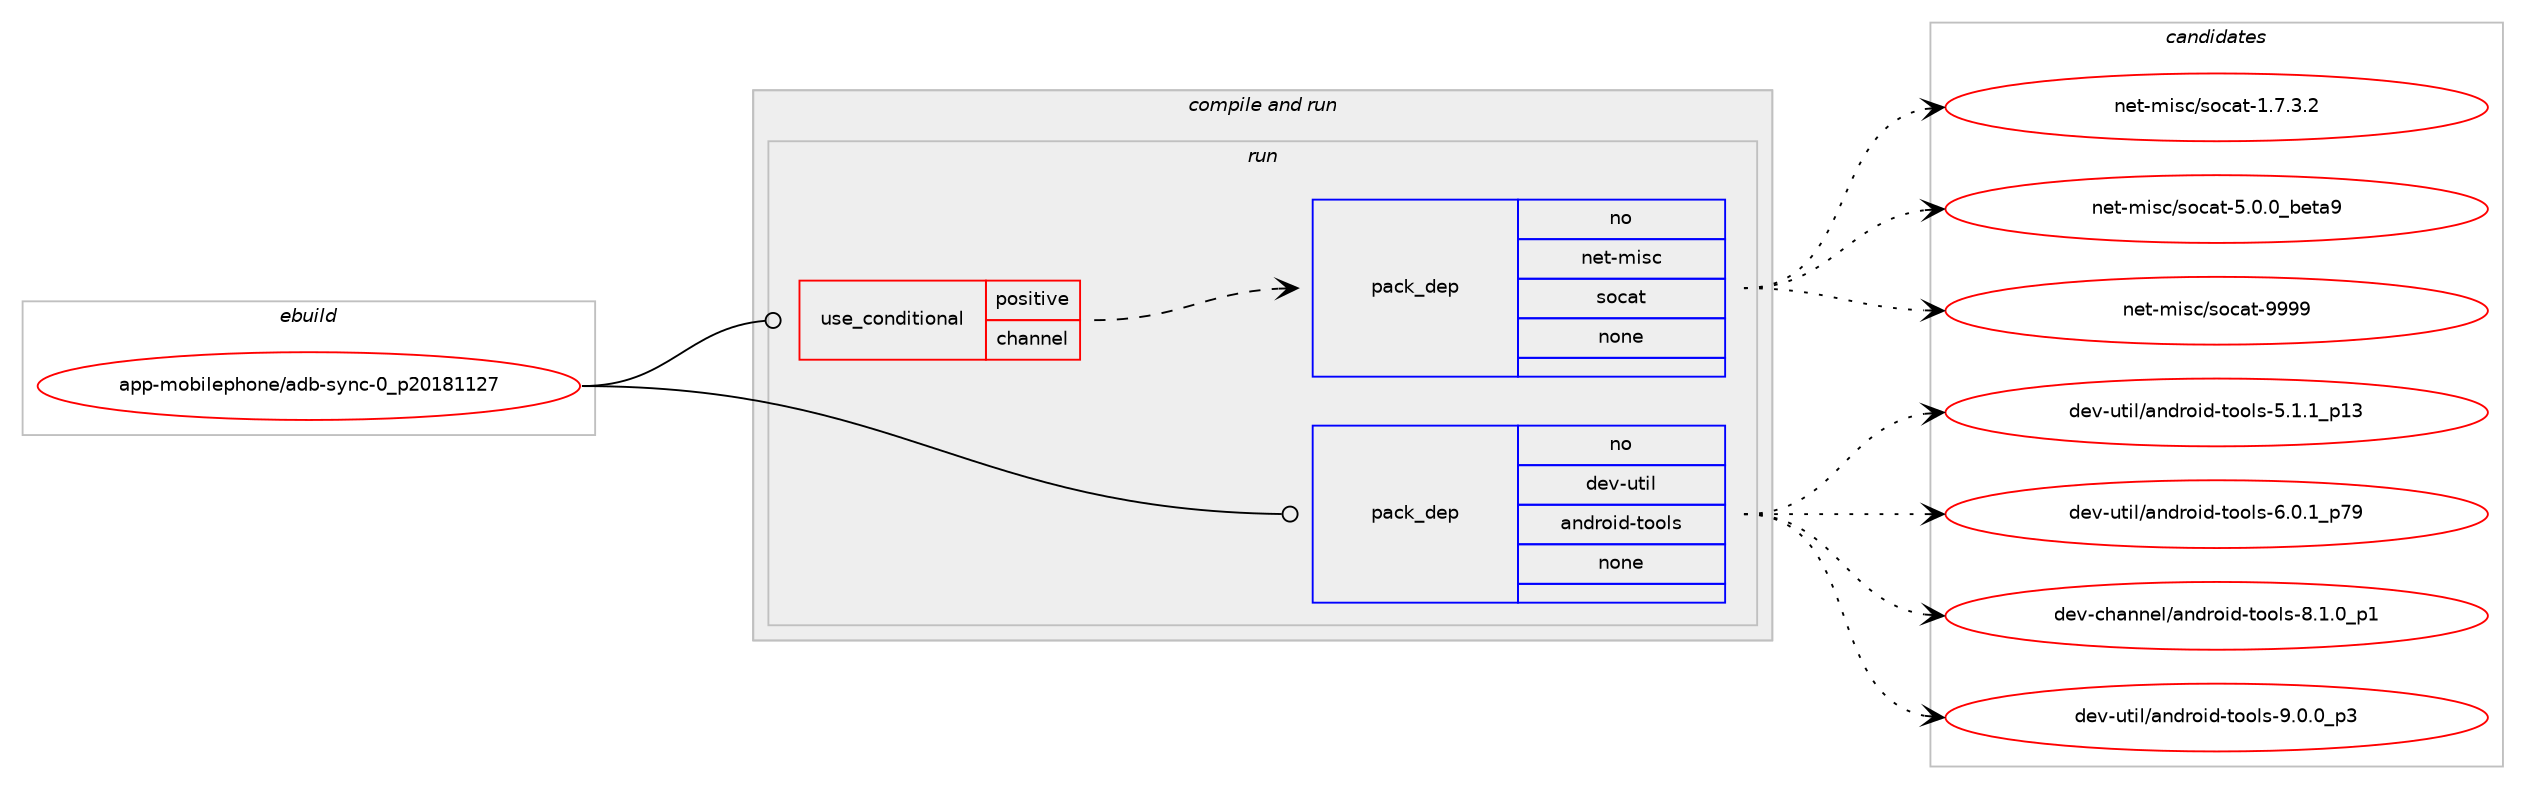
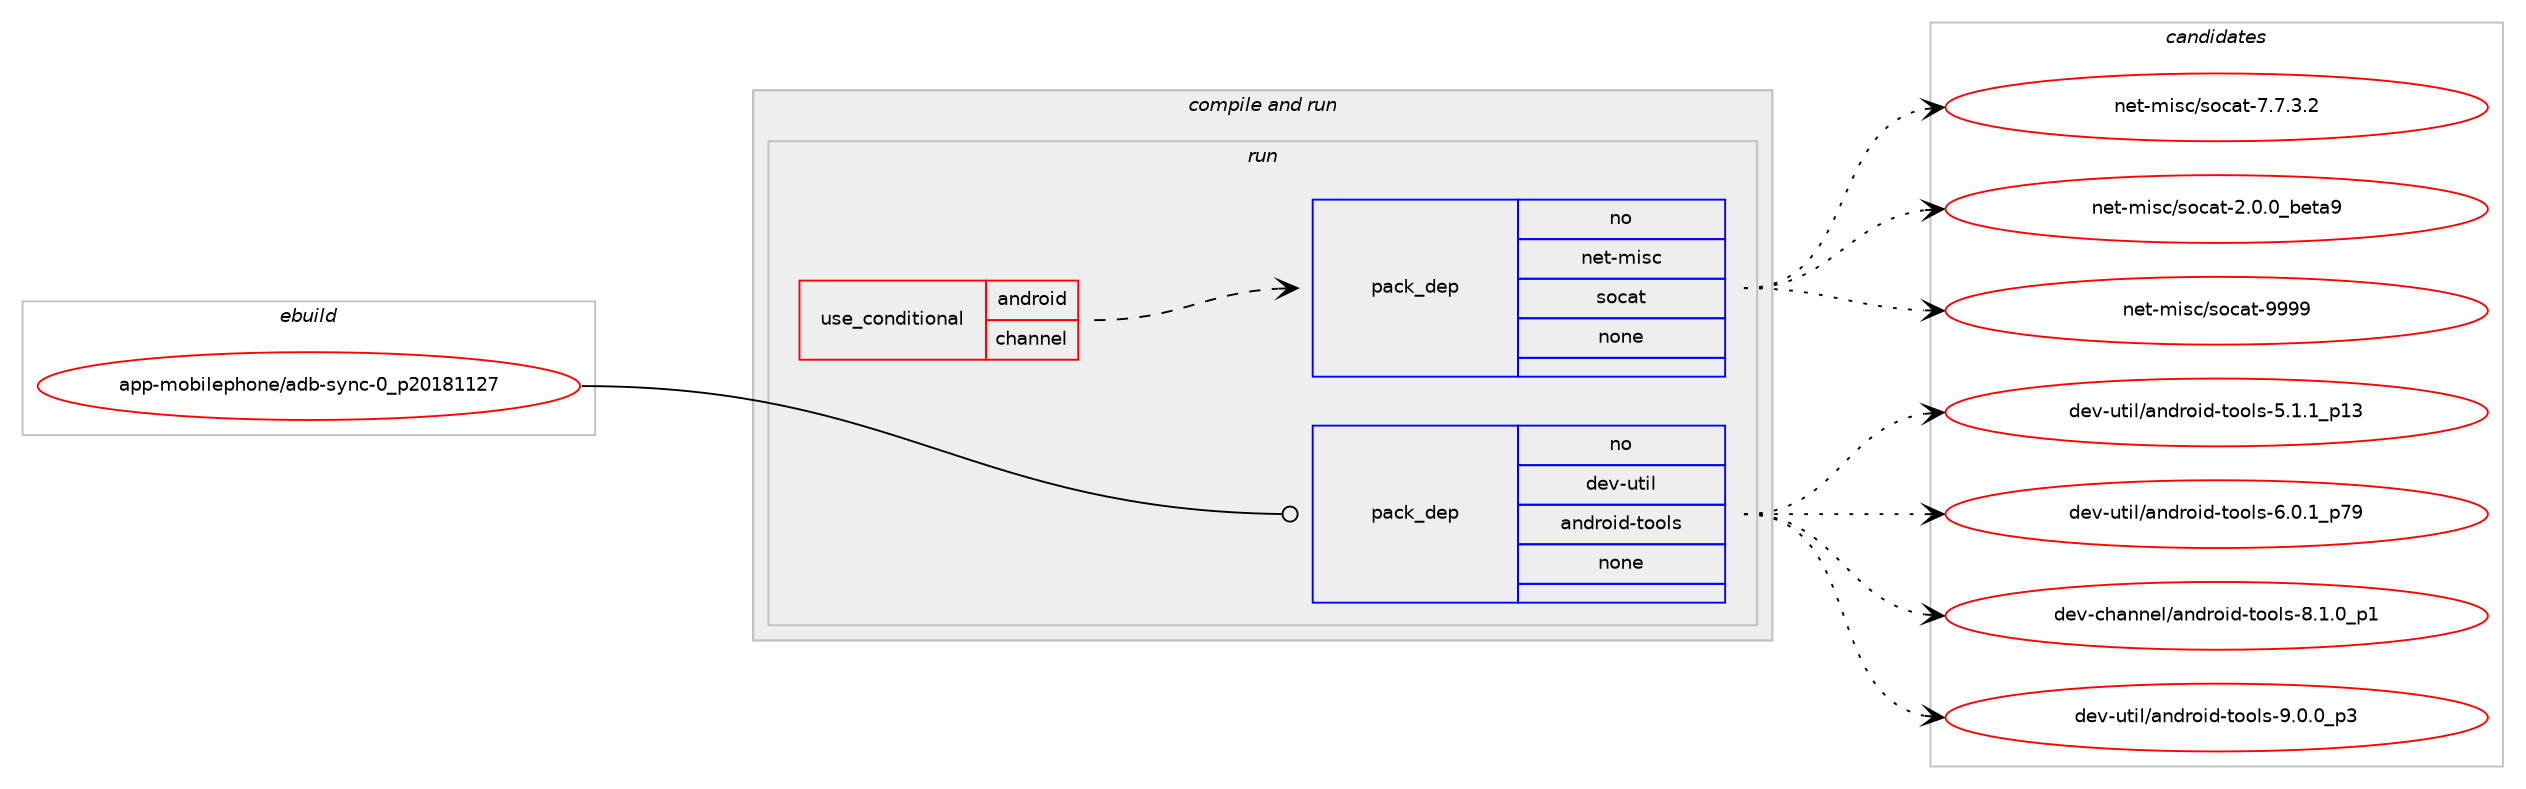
node "net-misc/socat-1.7.3.2": label "net-misc/socat-1.7.3.2" -> "net-misc/socat-7.7.3.2"
node "net-misc/socat-5.0.0_beta9": label "net-misc/socat-5.0.0_beta9" -> "net-misc/socat-2.0.0_beta9"
node "use_conditional": text "positive" -> "android"
edge "app-mobilephone/adb-sync-0_p20181127" -> "use_conditional": removed
